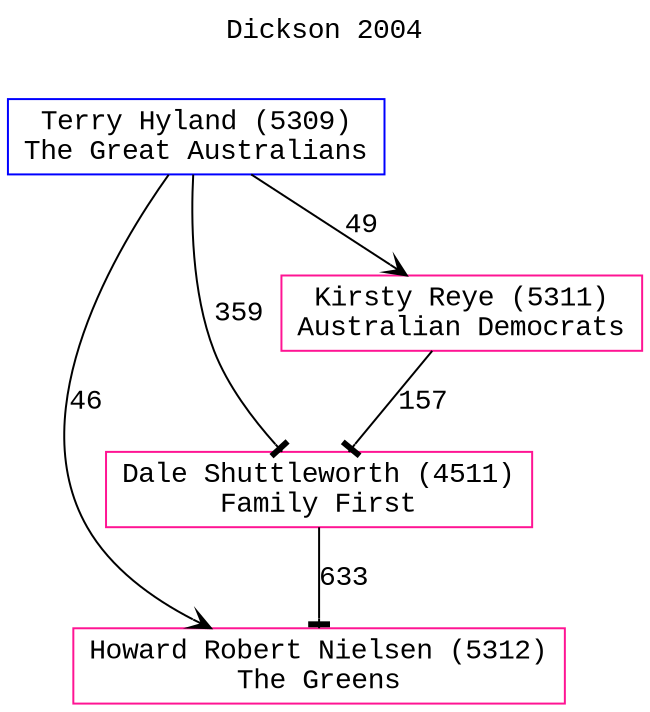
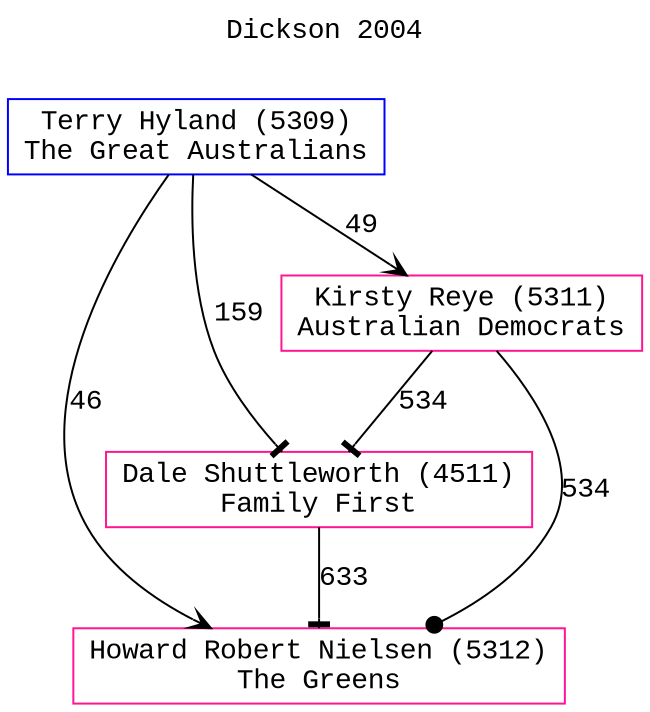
edge "Terry Hyland (5309) The Great Australians" -> "Dale Shuttleworth (4511) Family First": label "359" -> "159"
edge "Kirsty Reye (5311) Australian Democrats" -> "Dale Shuttleworth (4511) Family First": label "157" -> "534"
edge "Kirsty Reye (5311) Australian Democrats" -> "Howard Robert Nielsen (5312) The Greens": added, label "534"
